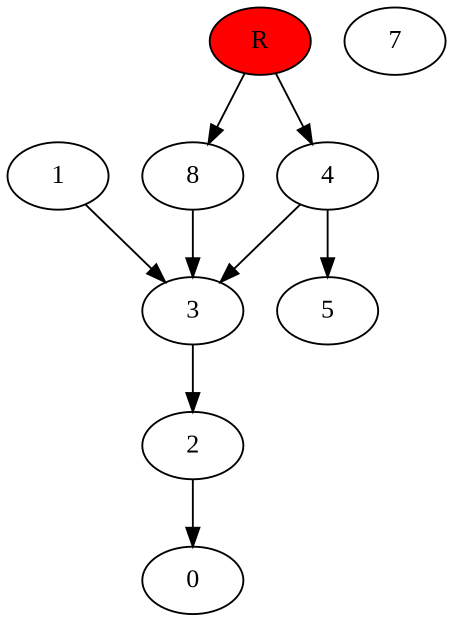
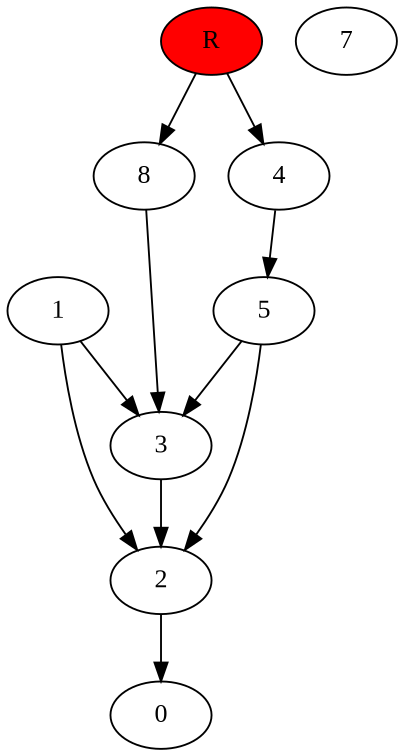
edge "4" -> "3": now "5" -> "3"
edge "1" -> "2": added
edge "5" -> "2": added
